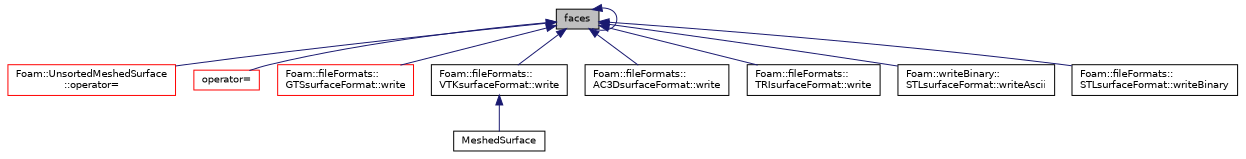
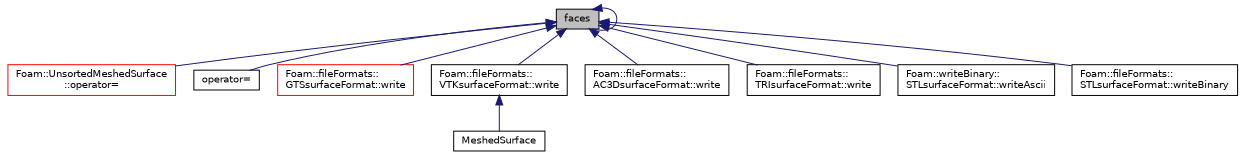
node "operator=": color red -> black
